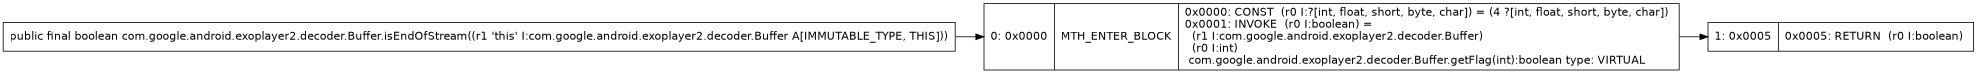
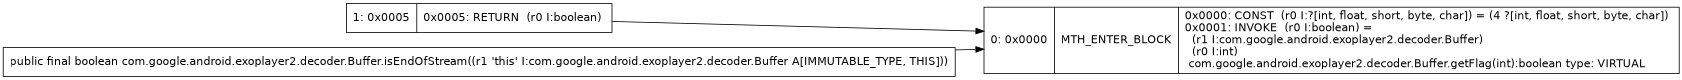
edge "0: 0x0000" -> "1: 0x0005": reversed
